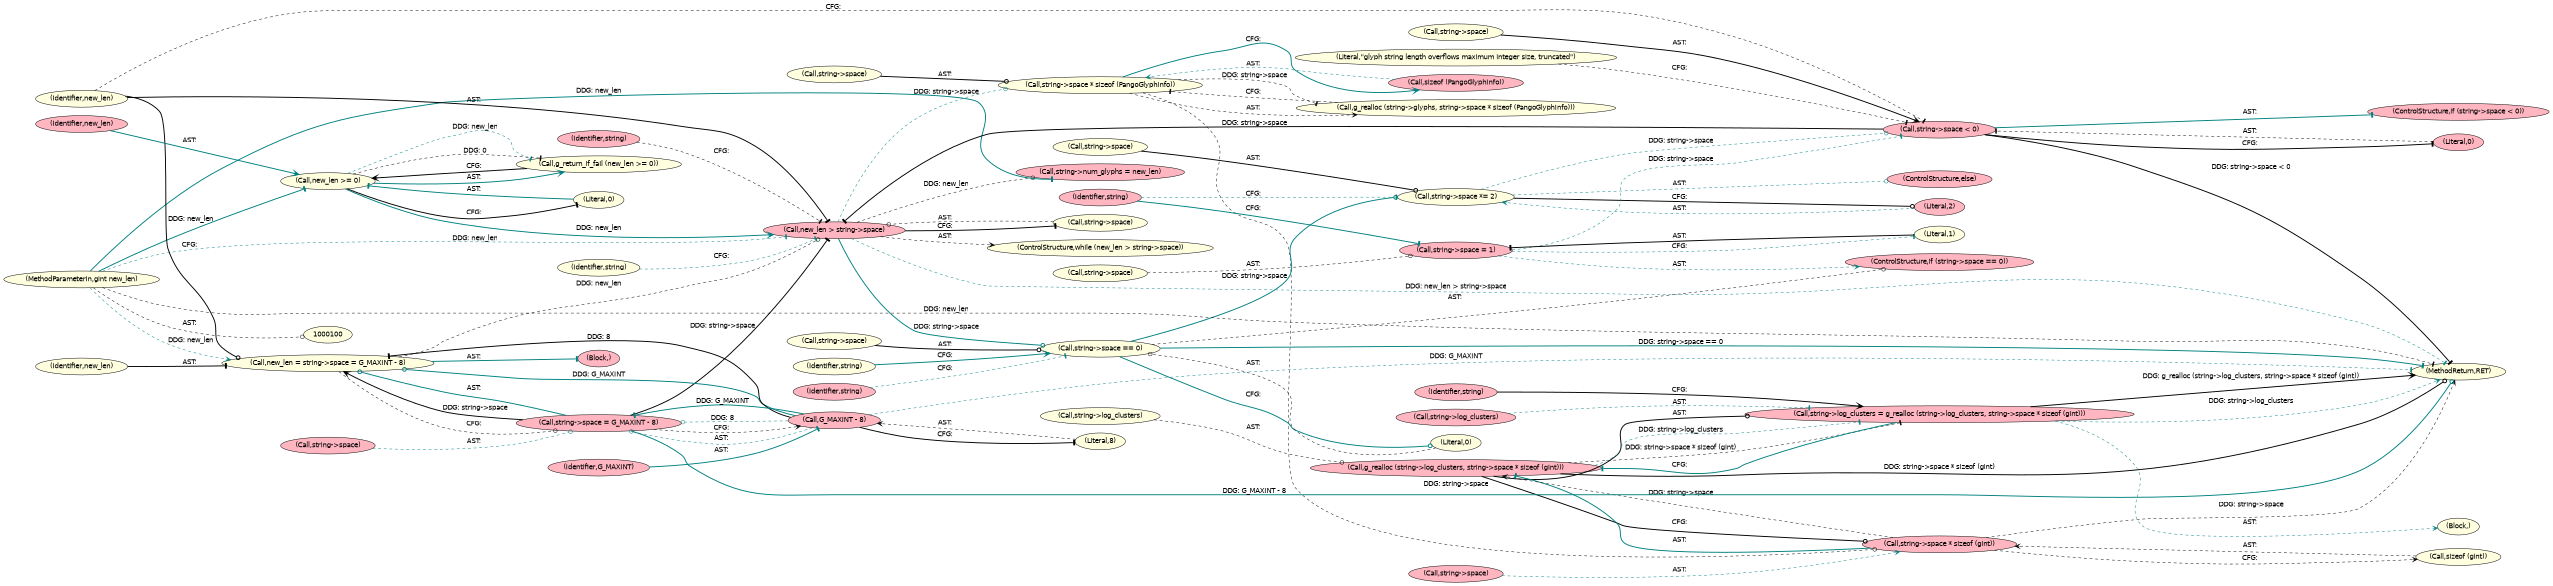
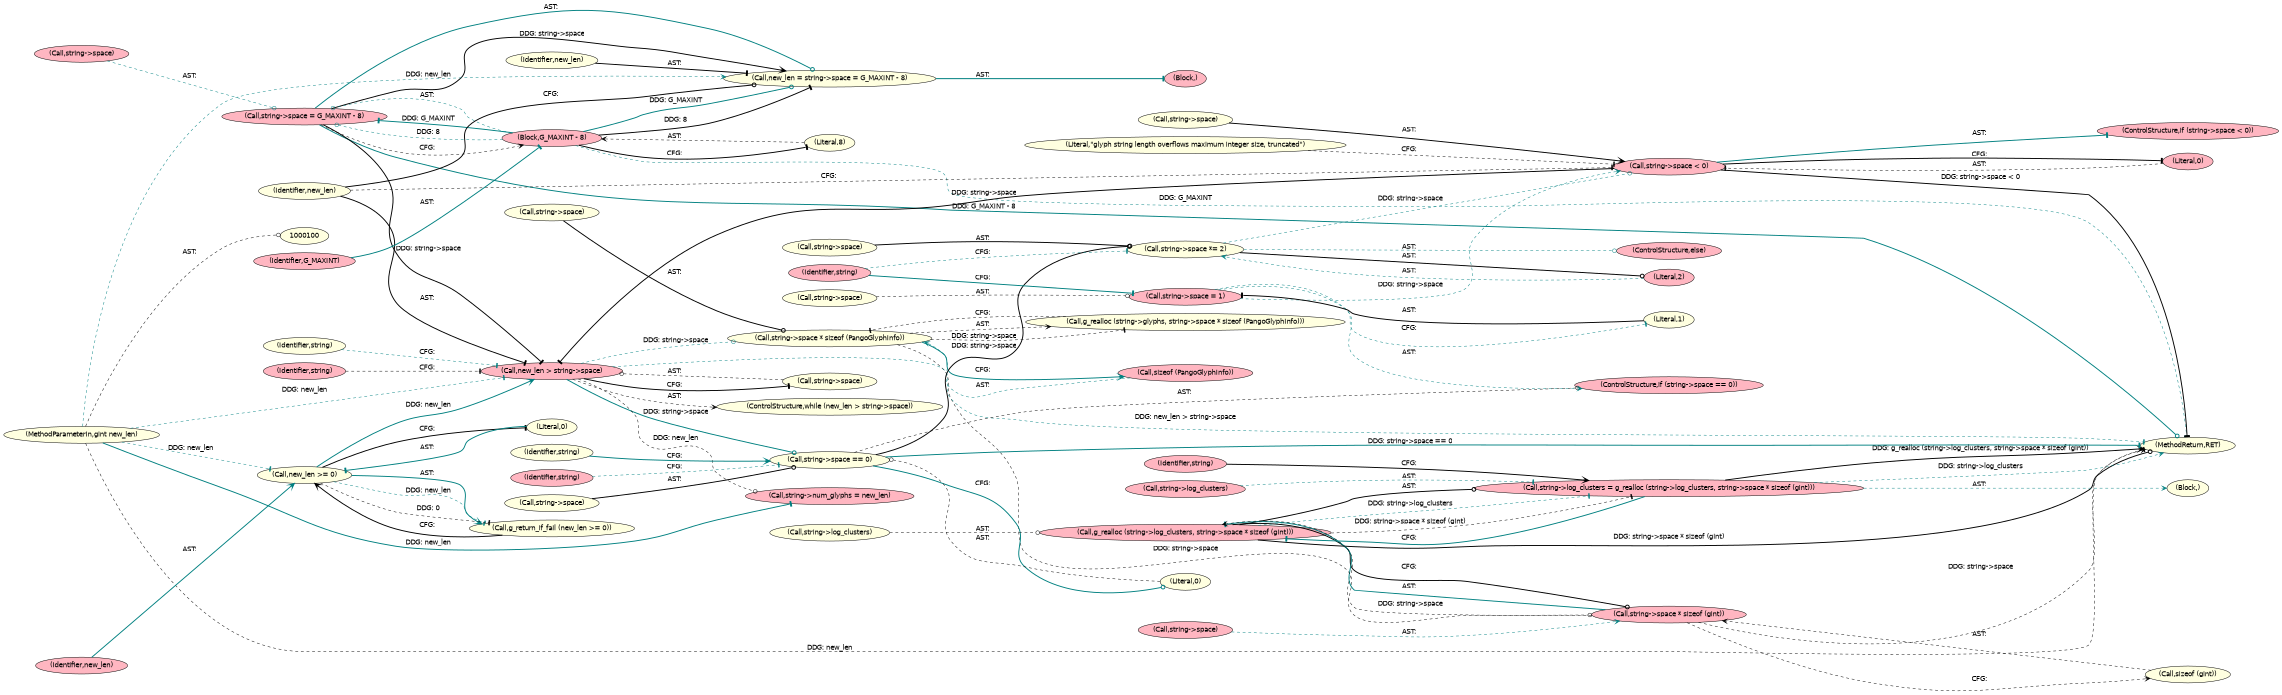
edge "(Call,string->space = 1)" -> "(Call,string->space < 0)": arrowhead tee -> vee
edge "(Call,string->space *= 2)" -> "(Literal,2)": label "CFG: " -> "AST: "
edge "(MethodParameterIn,gint new_len)" -> "(Call,new_len >= 0)": style bold -> dashed
edge "(Call,string->space == 0)" -> "(Call,string->space *= 2)": color teal -> black
edge "(Call,new_len = string->space = G_MAXINT - 8)" -> "(Call,new_len > string->space)": removed, label "DDG: new_len"
node "(Call,G_MAXINT - 8)": label "(Call,G_MAXINT - 8)" -> "(Block,G_MAXINT - 8)"
edge "(Call,new_len = string->space = G_MAXINT - 8)" -> "(Call,string->space = G_MAXINT - 8)": removed, label "CFG:"
